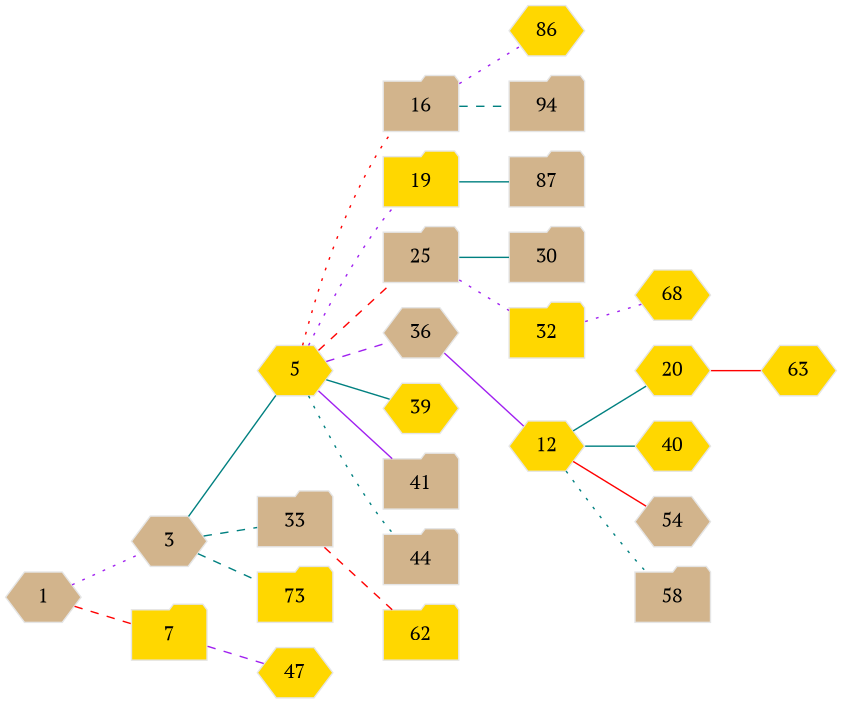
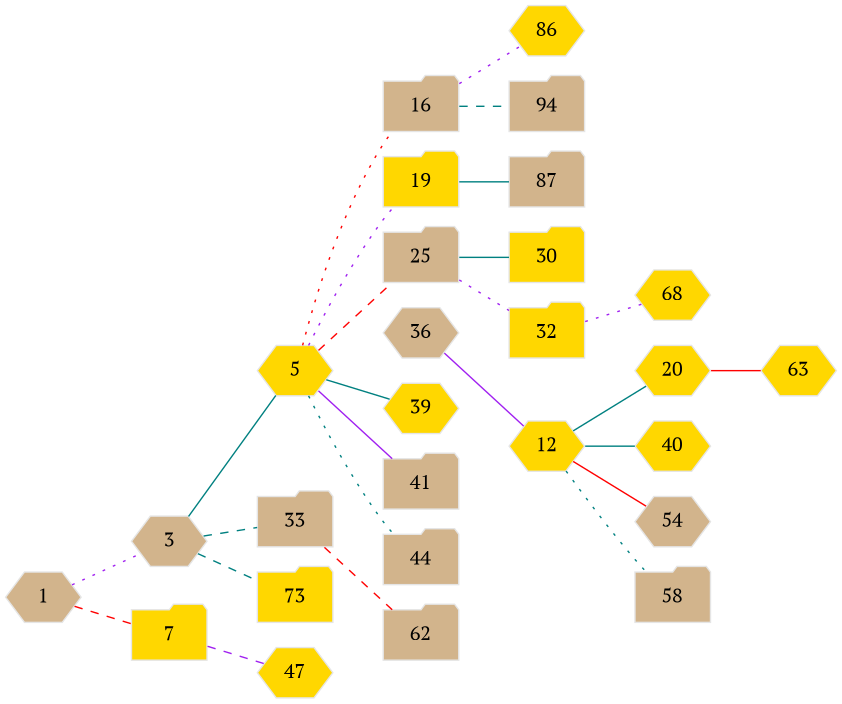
node "30": fillcolor tan -> gold
edge "36" -- "5": removed
node "62": fillcolor gold -> tan
